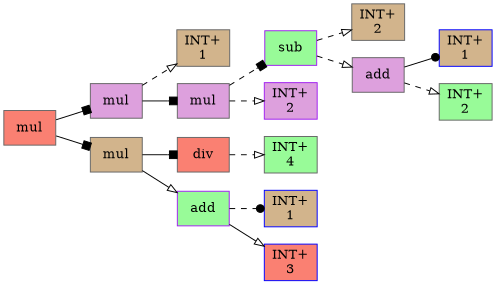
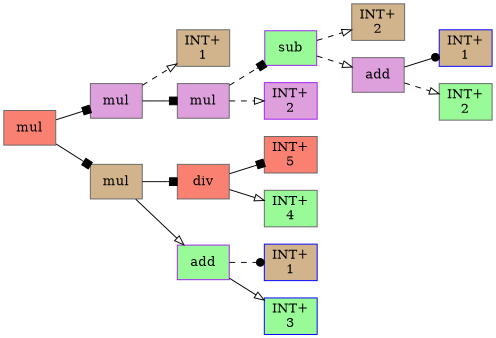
edge "div" -> "INT+ 4": style dashed -> solid
node "INT+ 5": added
node "INT+ 3": fillcolor salmon -> palegreen
